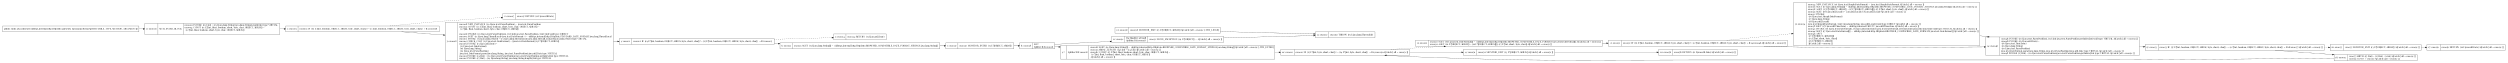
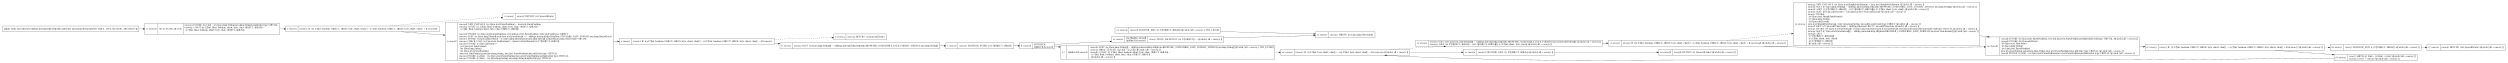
node "8: 0x0028": text "EXIT" -> "SYNTHETIC"
